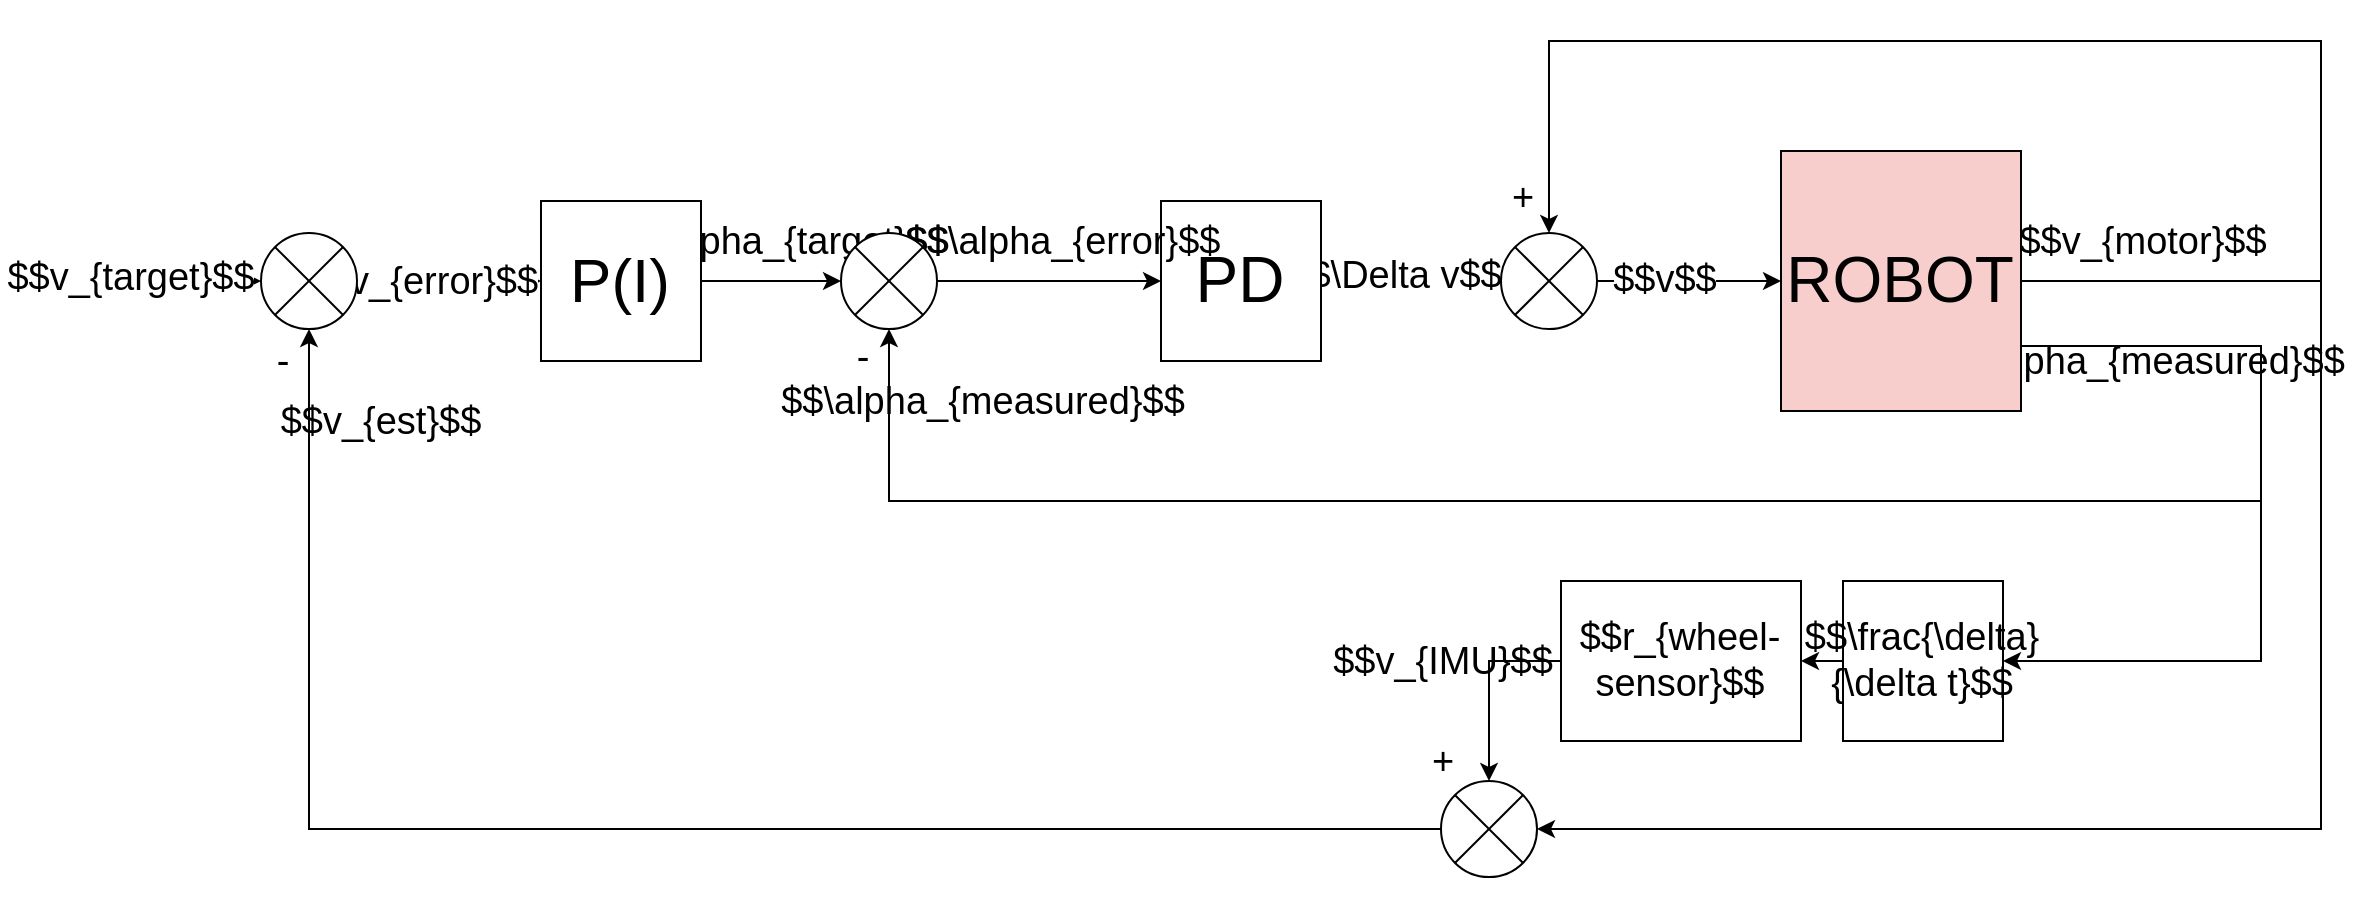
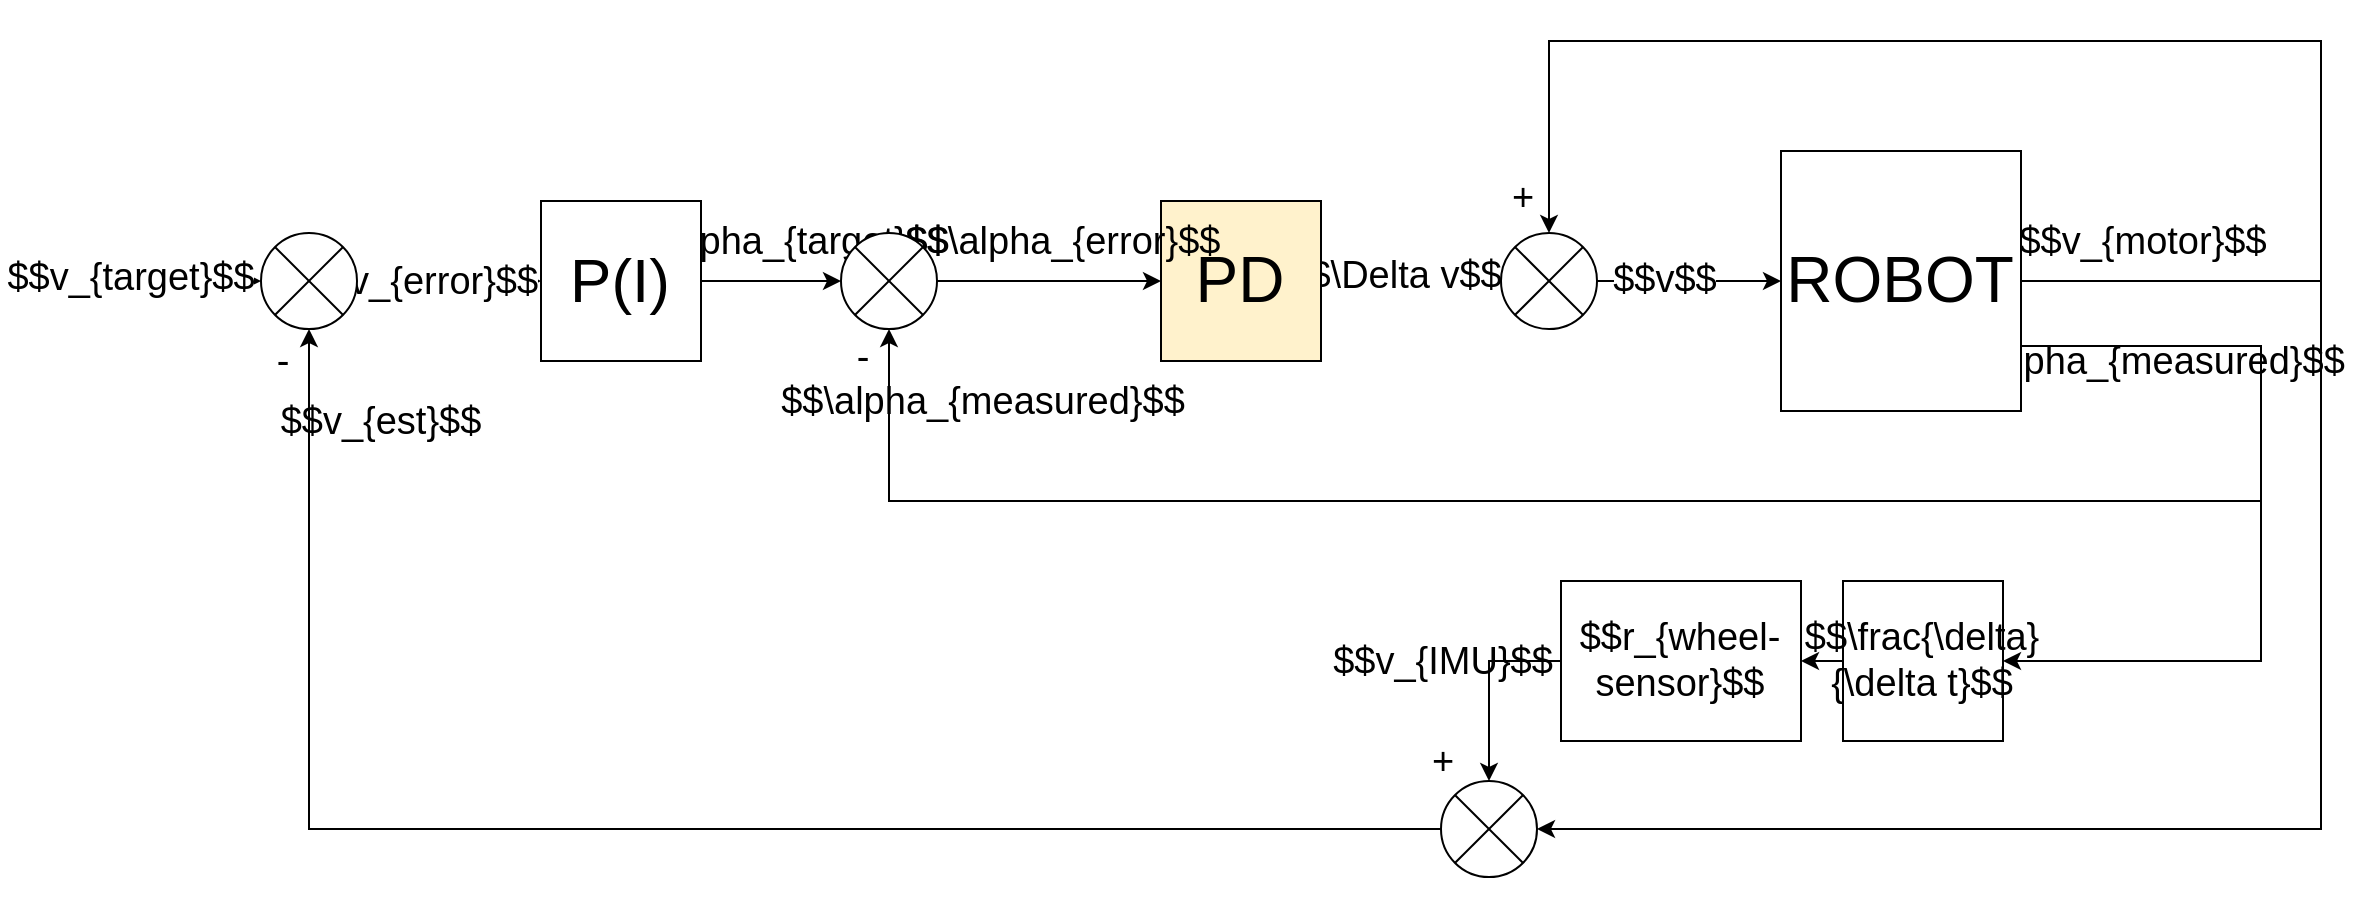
node "PD": fillcolor #ffffff -> #fff2cc
node "ROBOT": fillcolor #f8cecc -> #ffffff
